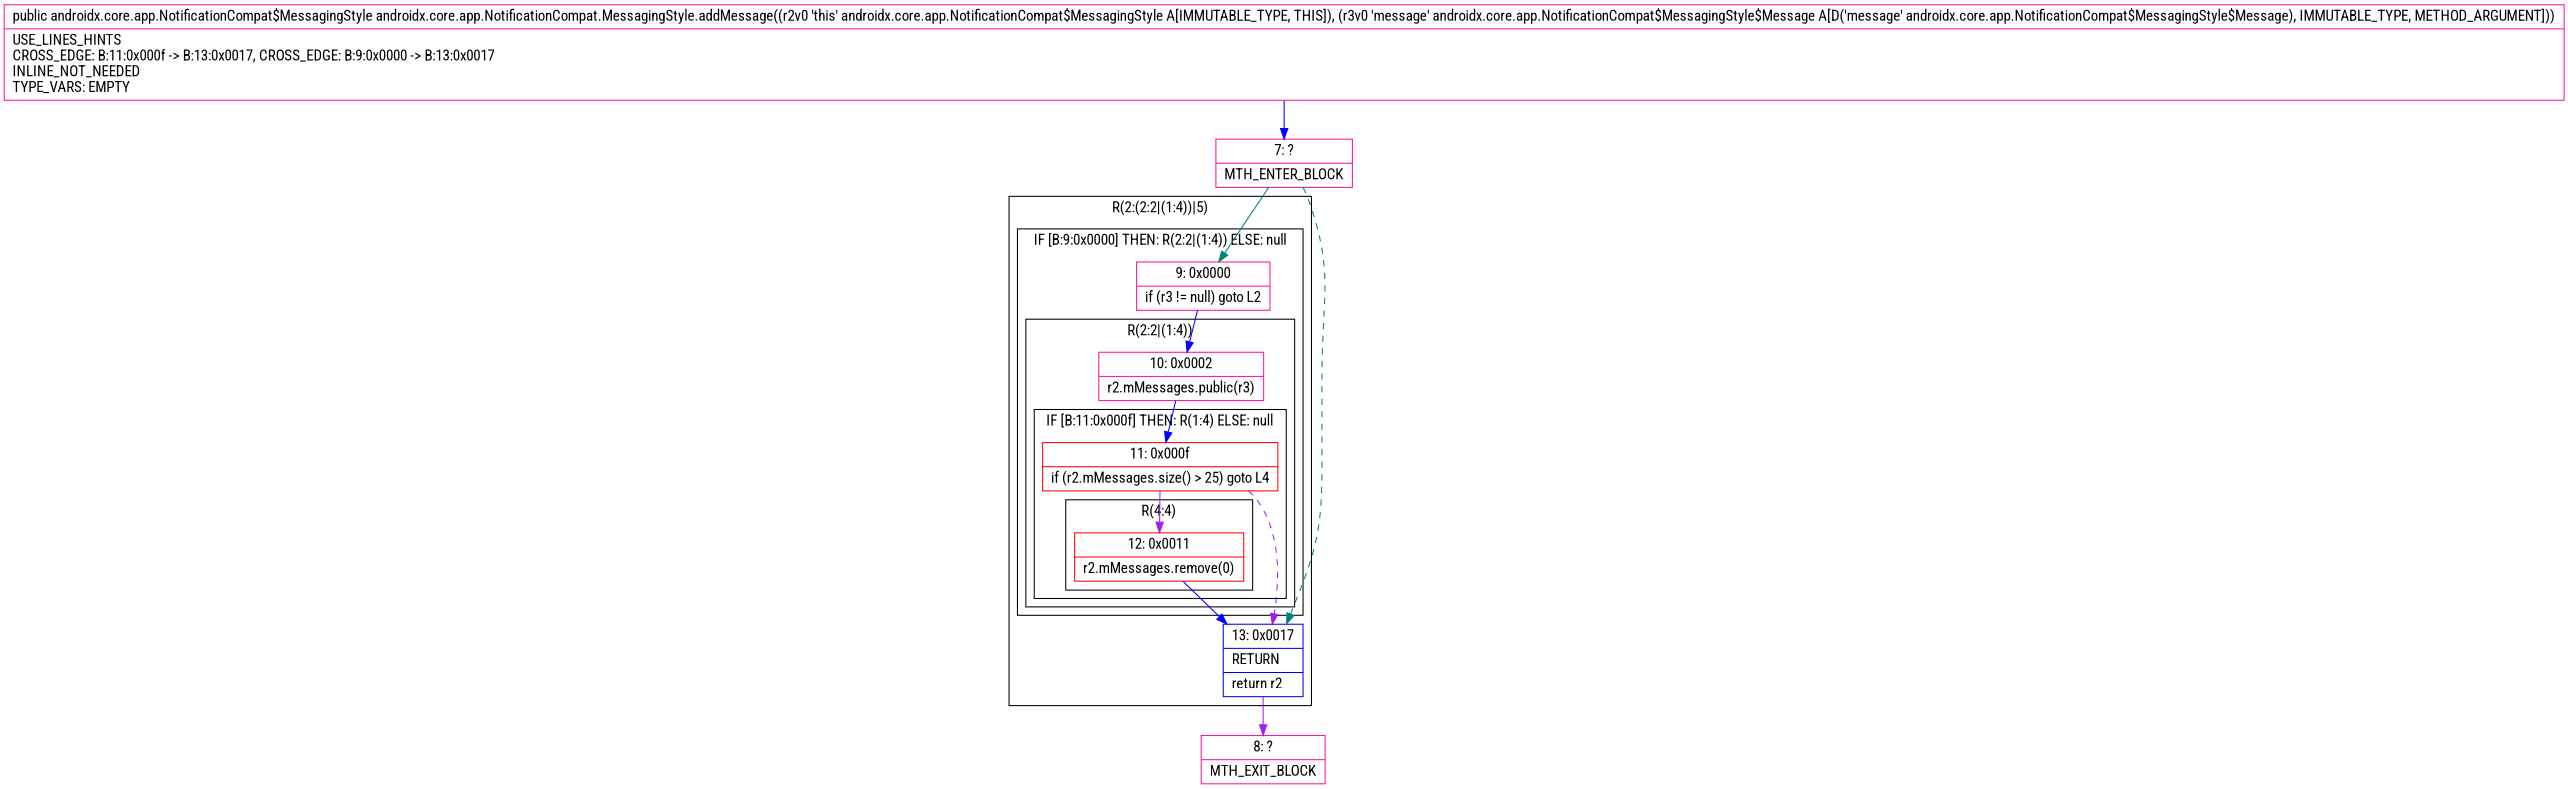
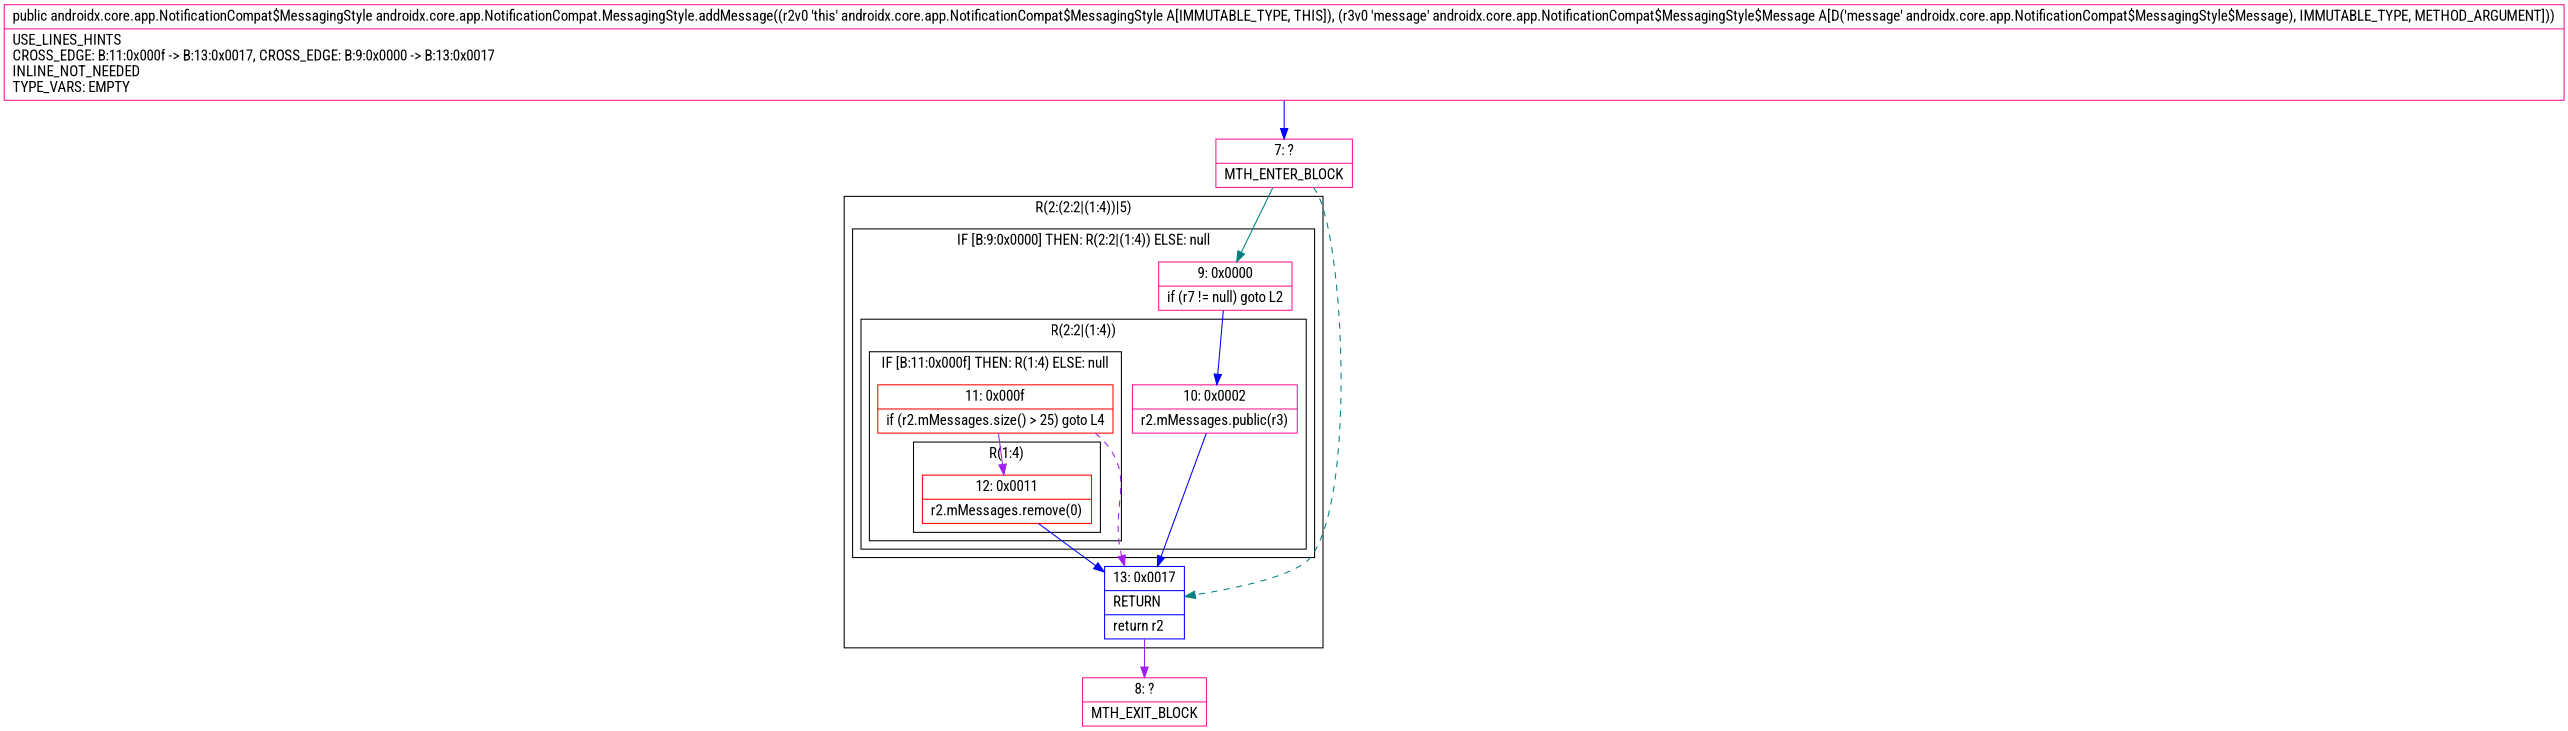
node "9: 0x0000": text "if (r3 != null) goto L2" -> "if (r7 != null) goto L2"
edge "10: 0x0002" -> "11: 0x000f": now "10: 0x0002" -> "13: 0x0017"
cluster "R(4:4)": label "R(4:4)" -> "R(1:4)"
